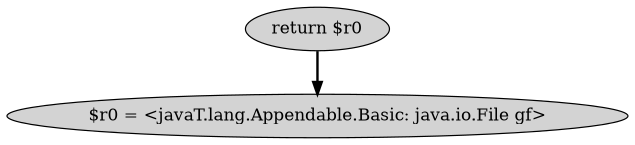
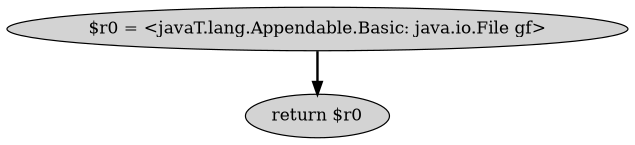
edge "return $r0" -> "$r0 = <javaT.lang.Appendable.Basic: java.io.File gf>": reversed
